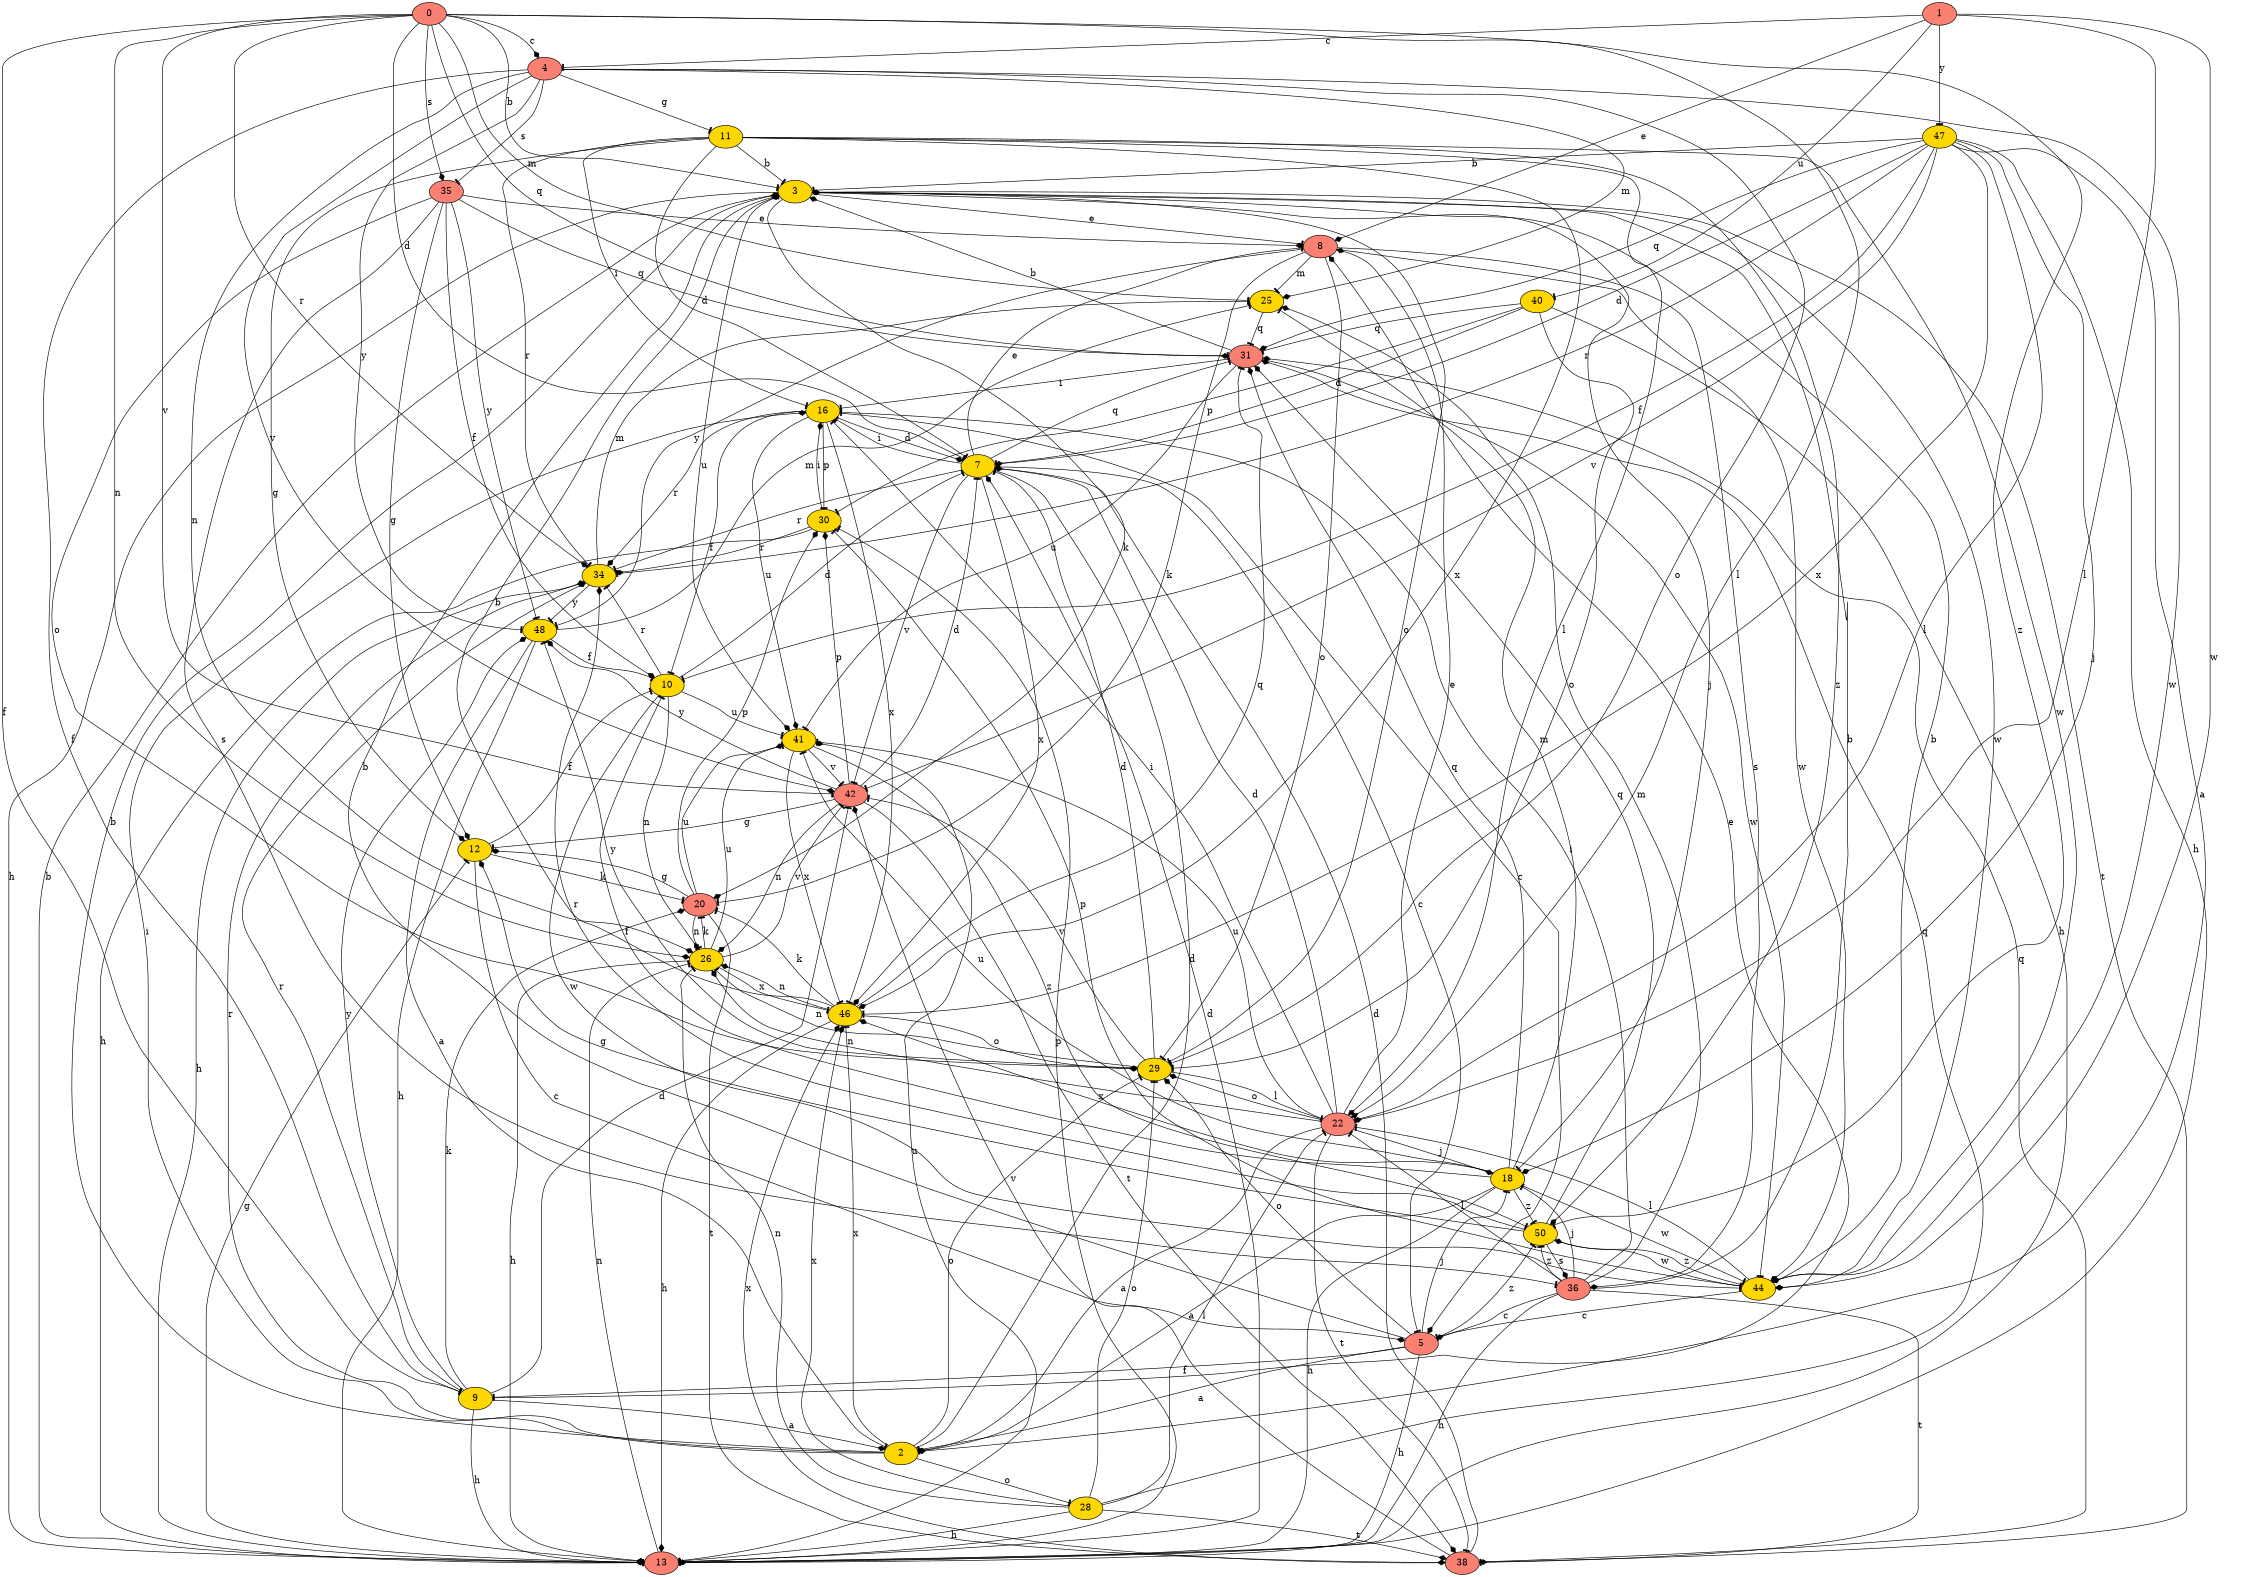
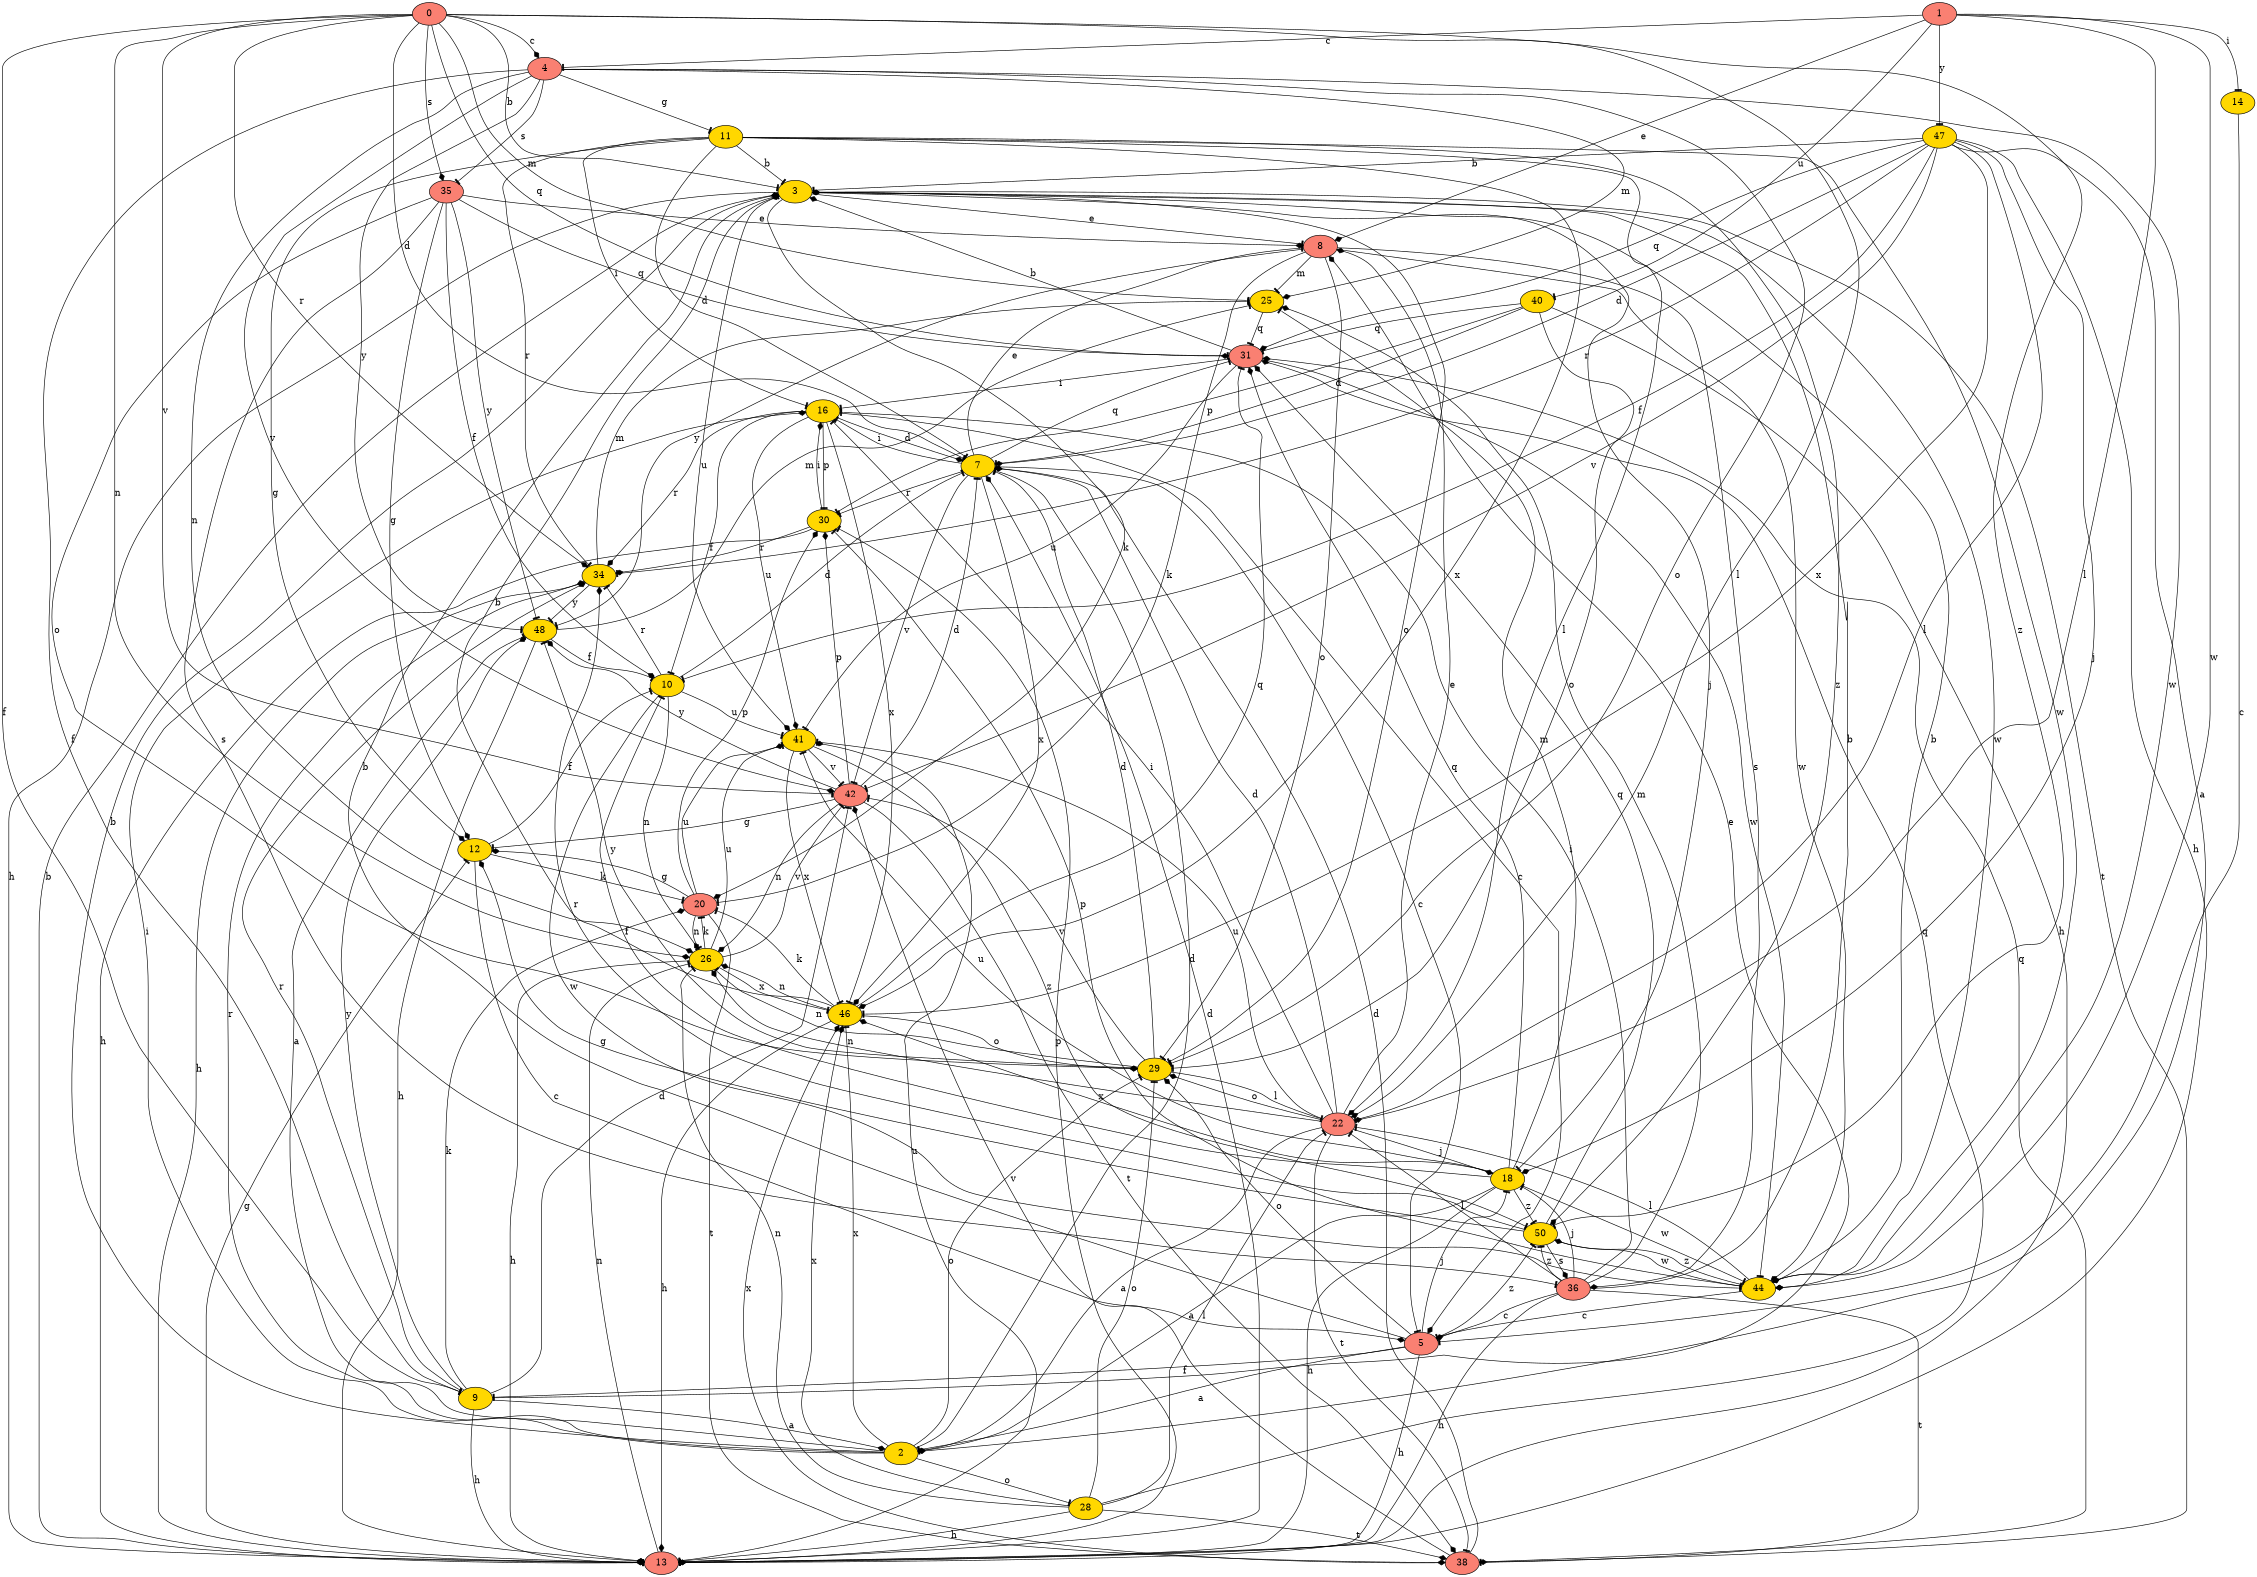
node "14": added
edge "7" -> "34": now "7" -> "30"
edge "48" -> "2": reversed
